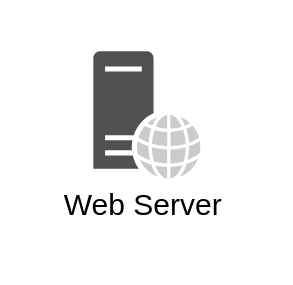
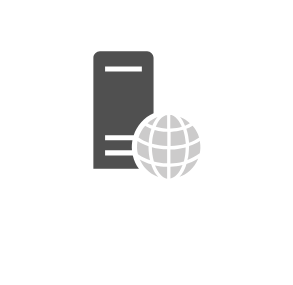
node "Web Server": removed
